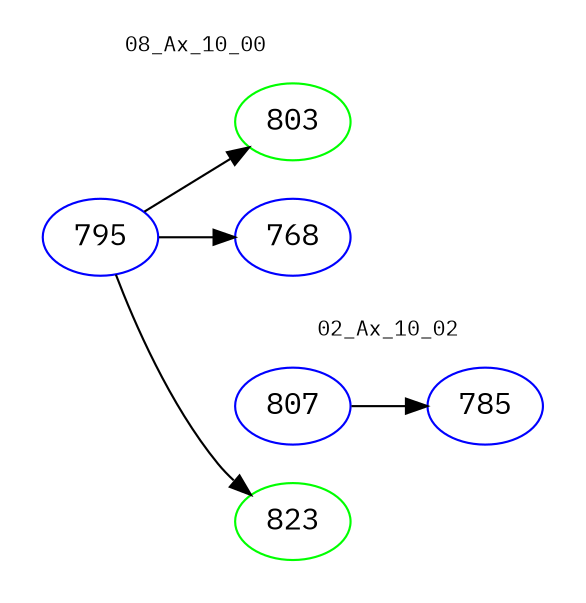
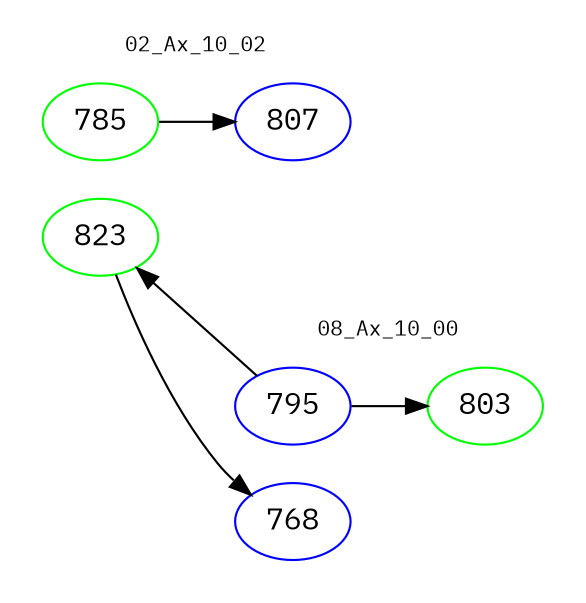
edge "795" -> "768": now "823" -> "768"
edge "807" -> "785": reversed
node "785": color blue -> green
